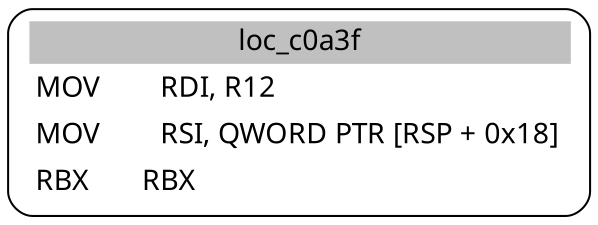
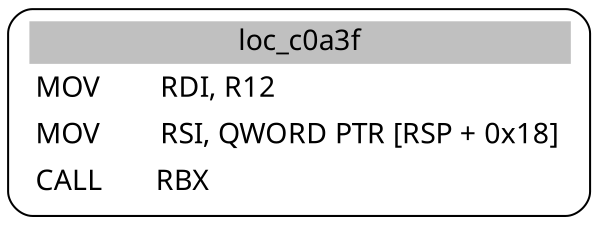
node "loc_c0a3f": text "RBX       RBX" -> "CALL       RBX"
